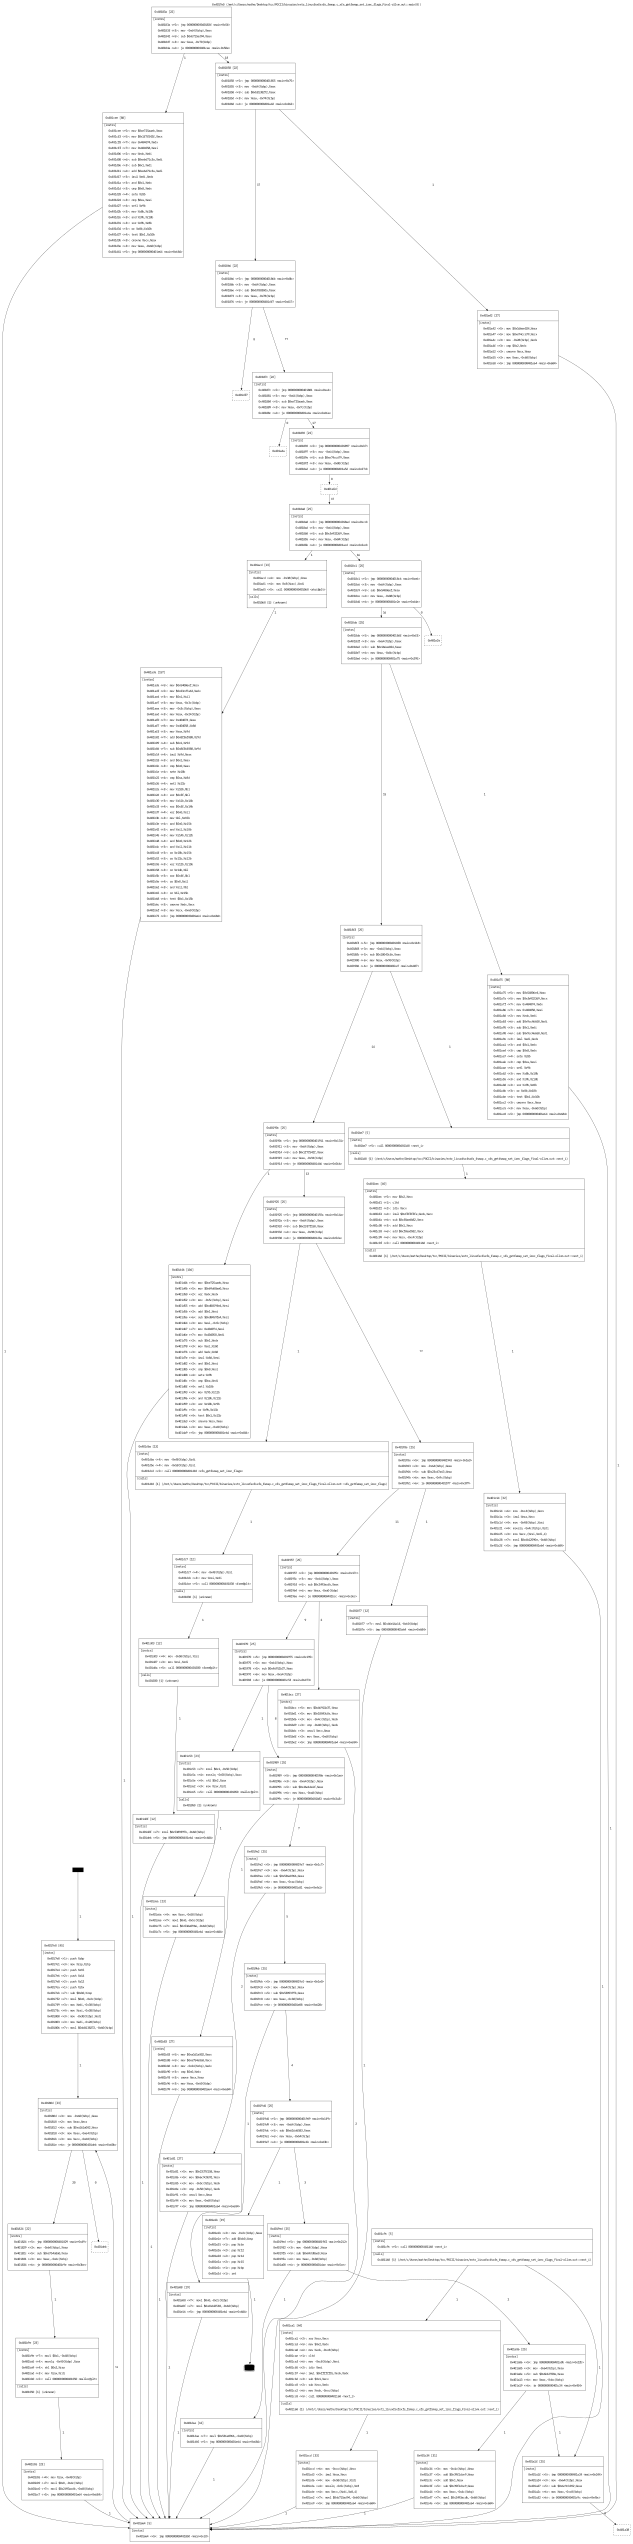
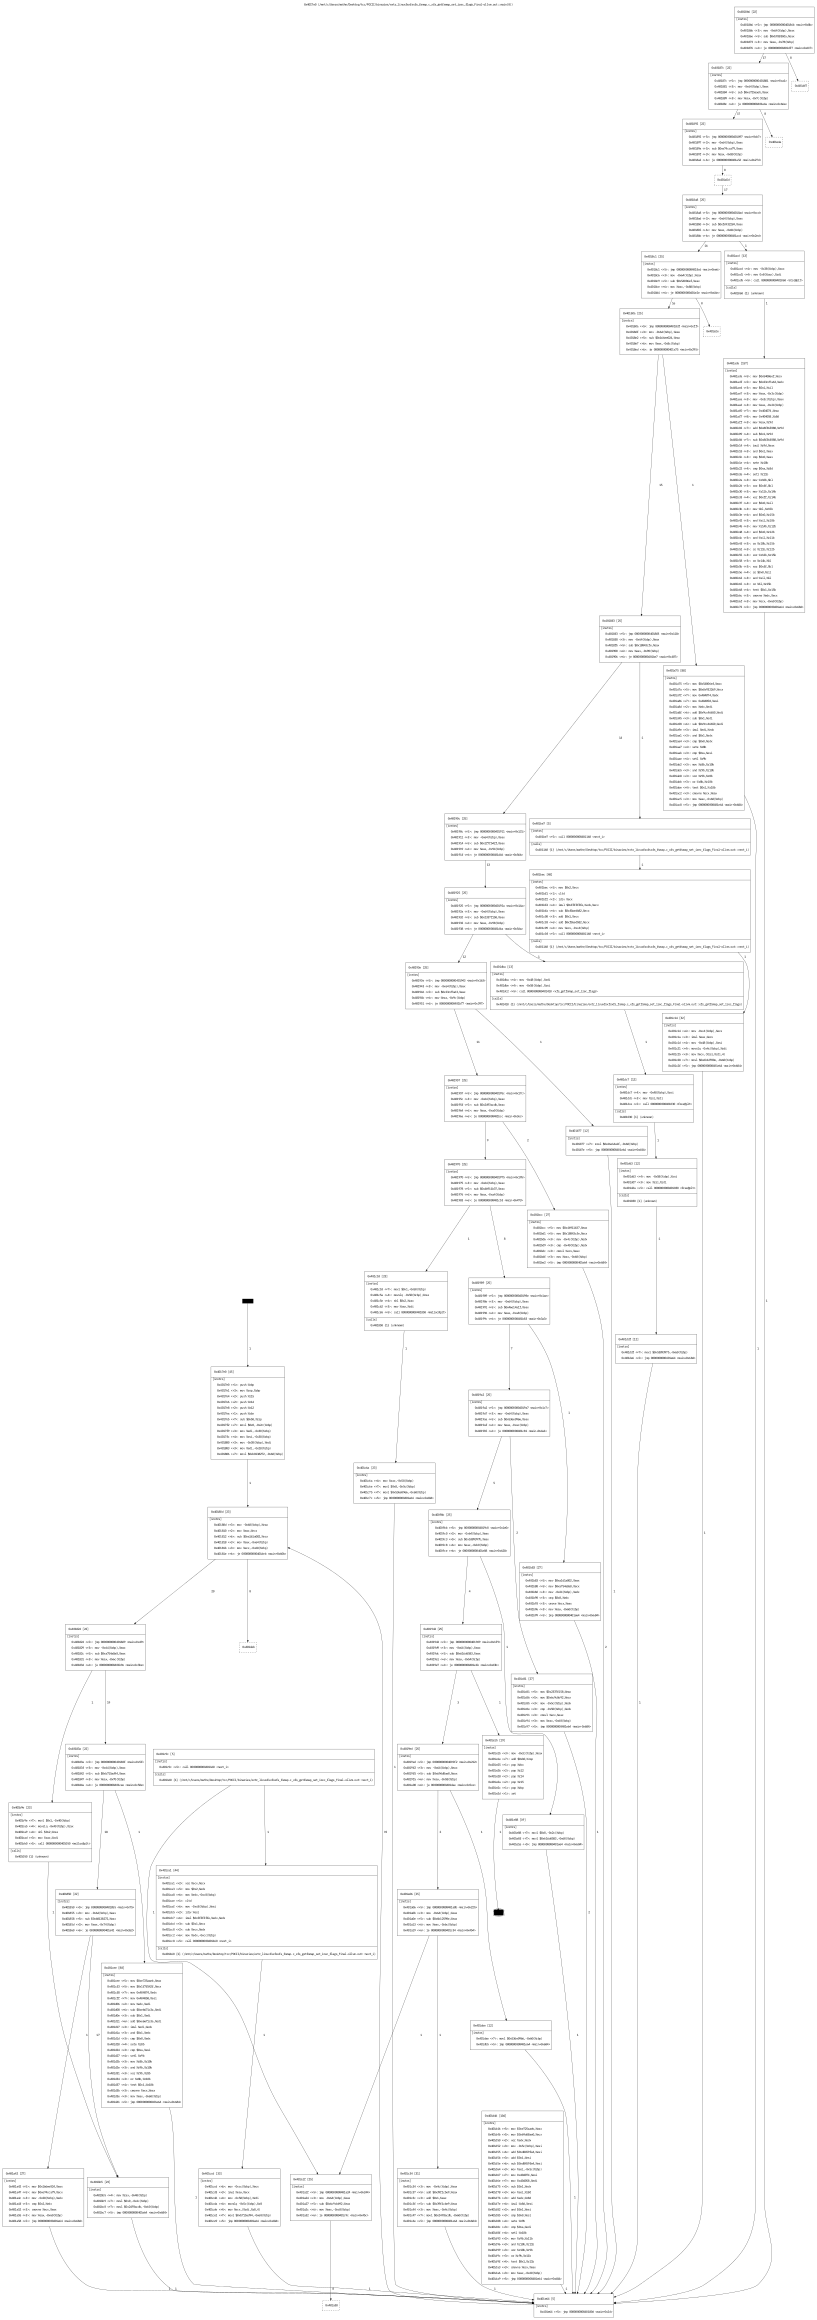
edge "0x401850 [22]" -> "0x401866 [22]": now "0x401850 [22]" -> "0x401bb5 [23]"
edge "0x40190c [25]" -> "0x401d46 [104]": removed, label "1"
edge "0x401824 [22]" -> "0x40183a [22]": added, label "19"
